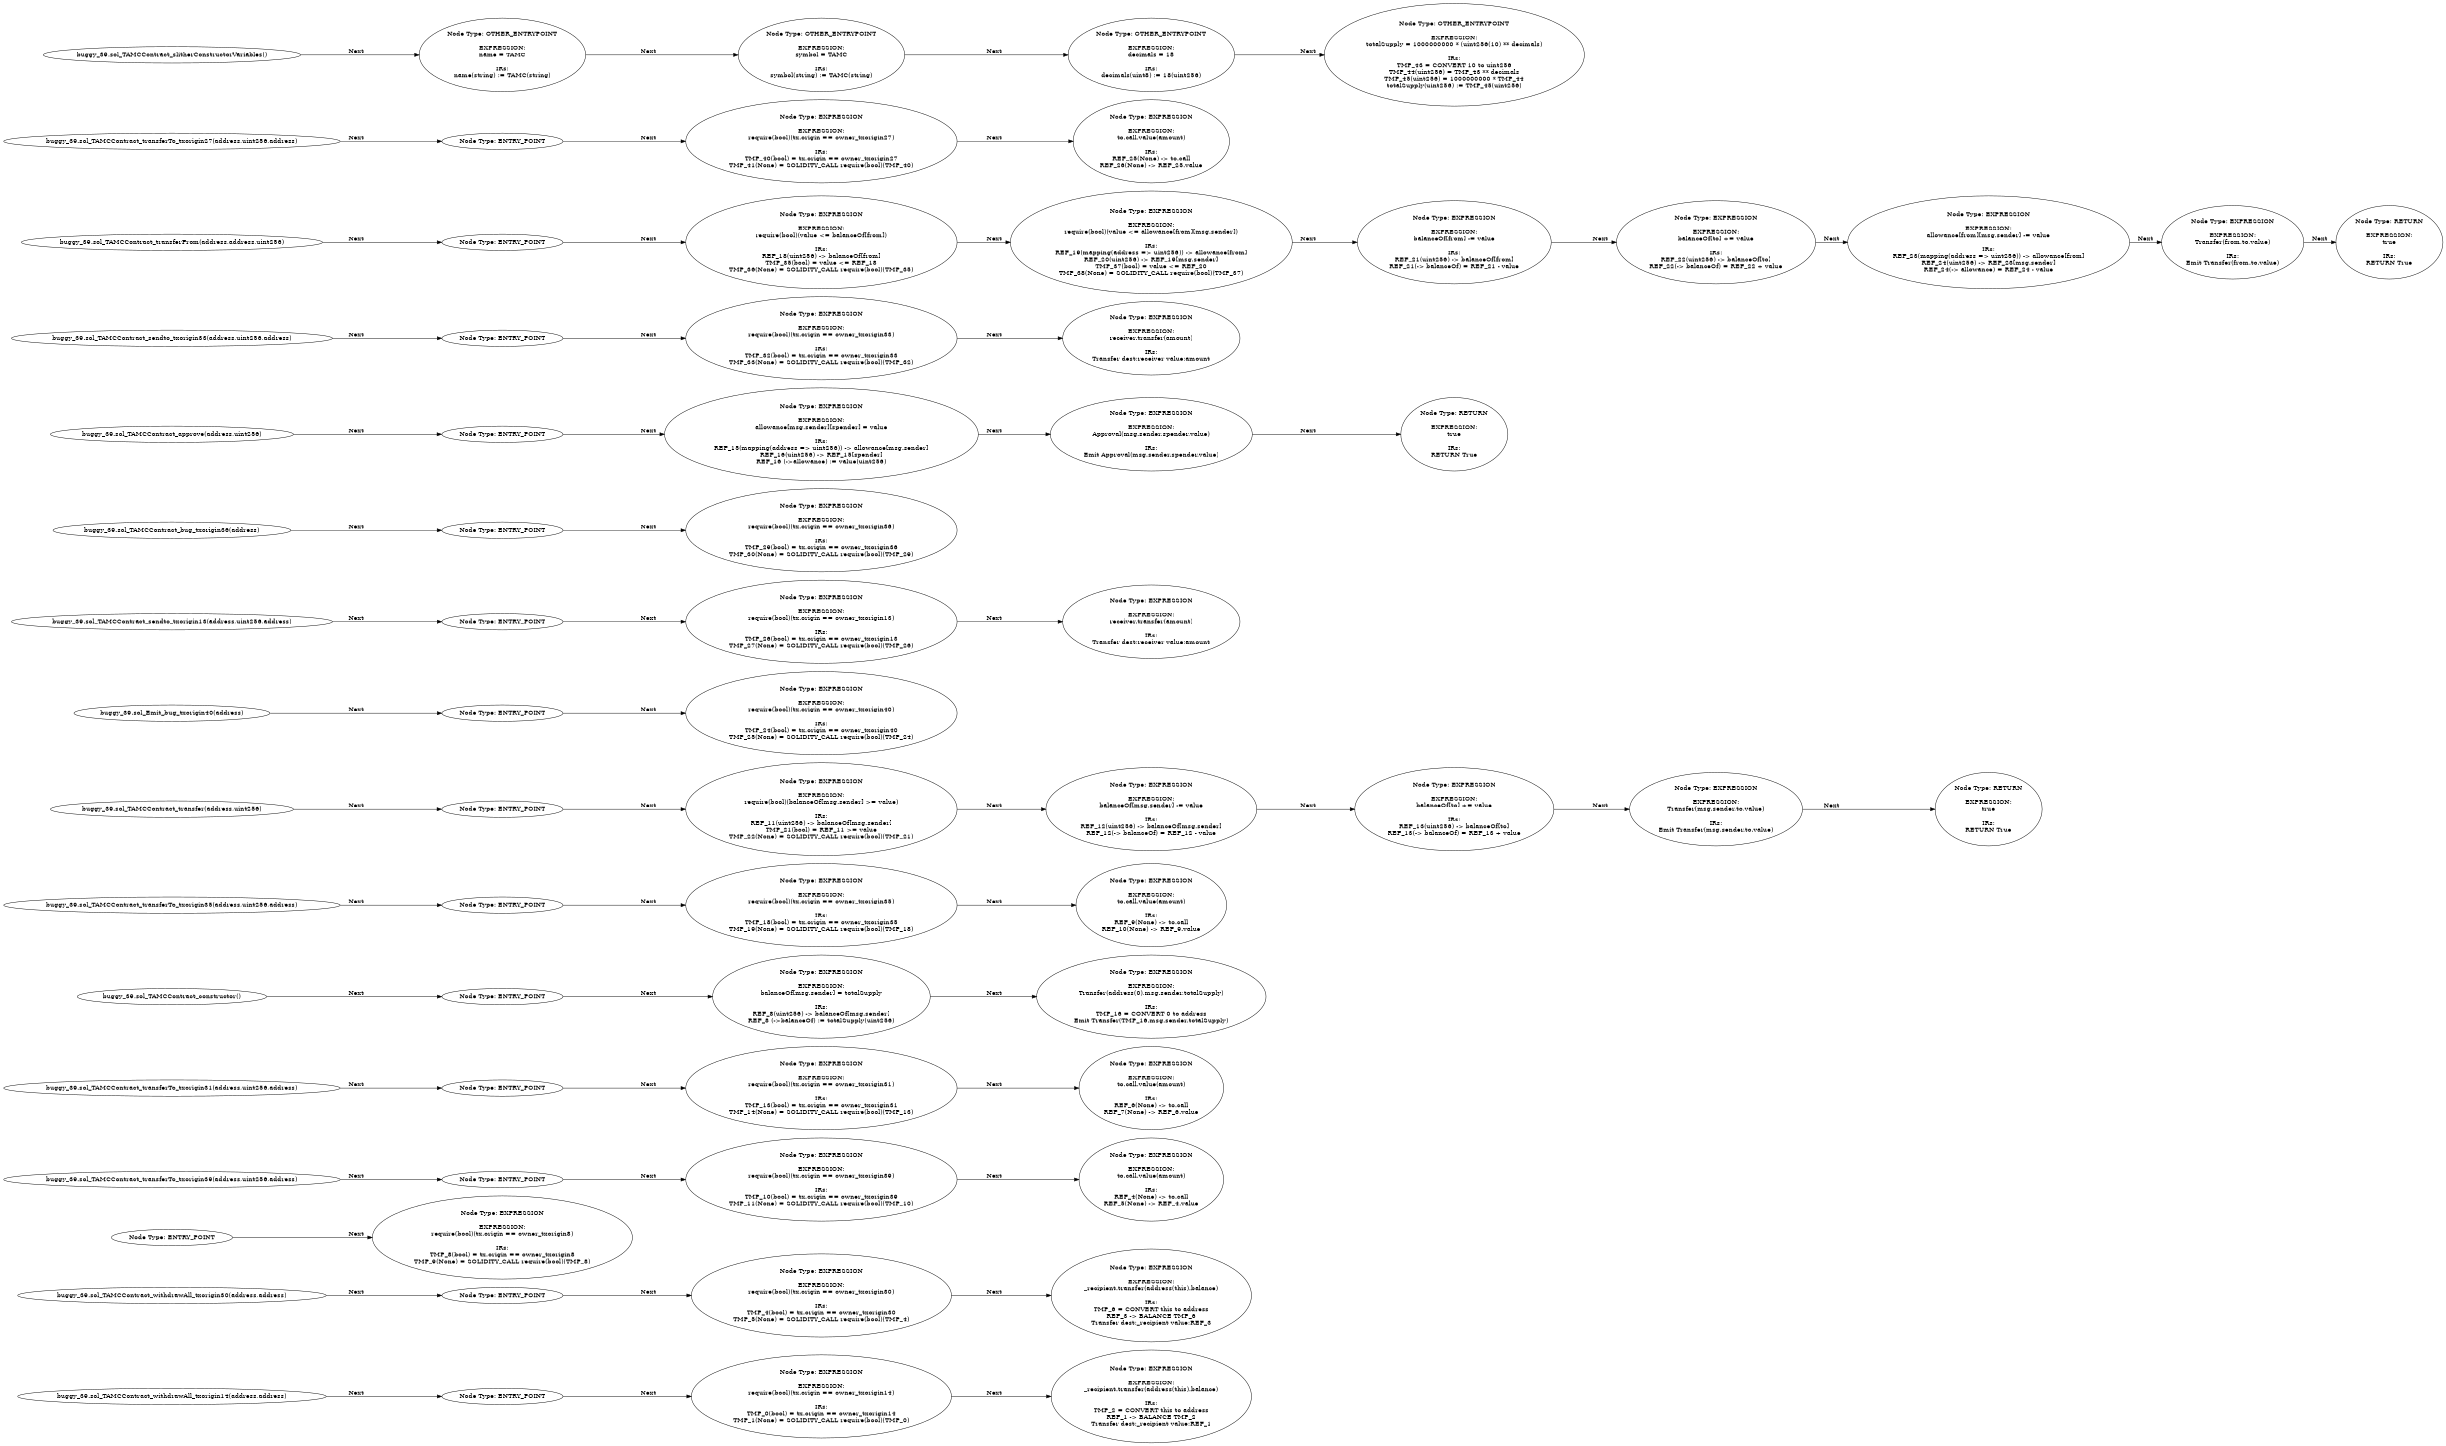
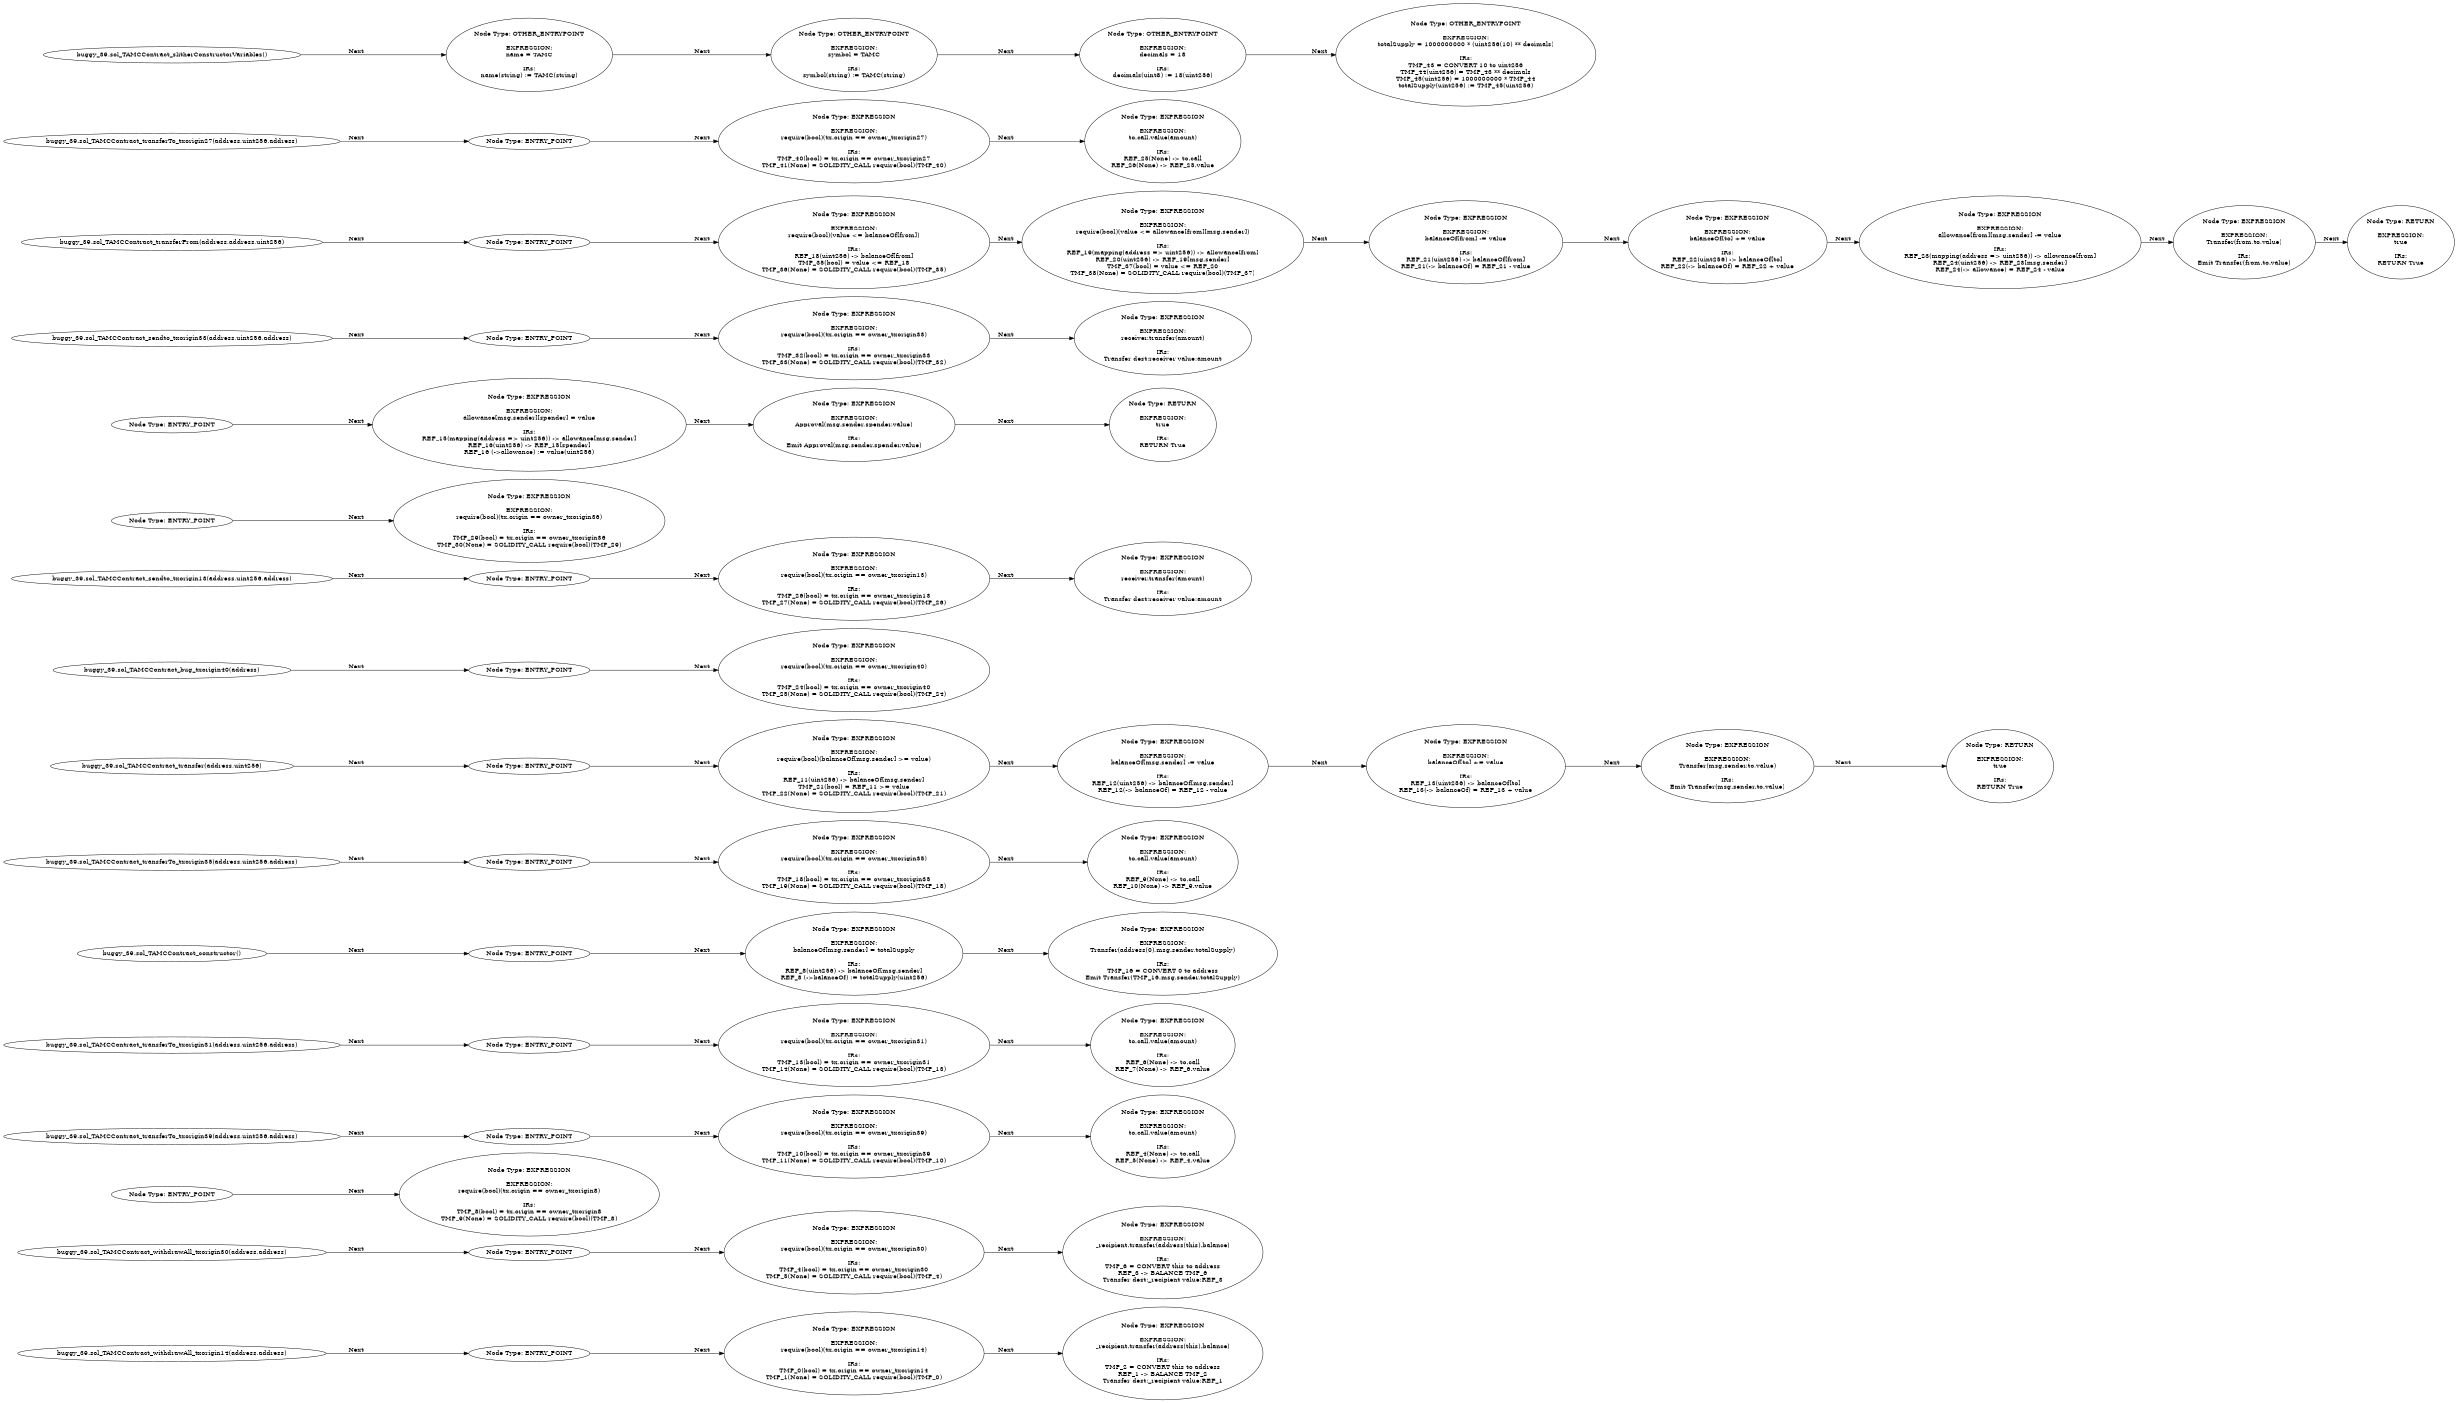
node "buggy_39.sol_TAMCContract_approve(address,uint256)": removed
node "buggy_39.sol_TAMCContract_bug_txorigin36(address)": removed
node "buggy_39.sol_Emit_bug_txorigin40(address)": label "buggy_39.sol_Emit_bug_txorigin40(address)" -> "buggy_39.sol_TAMCContract_bug_txorigin40(address)"
